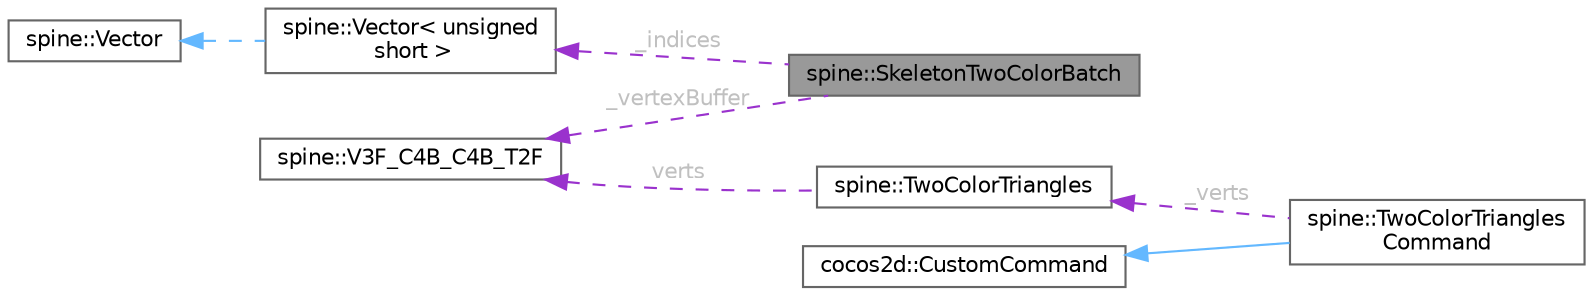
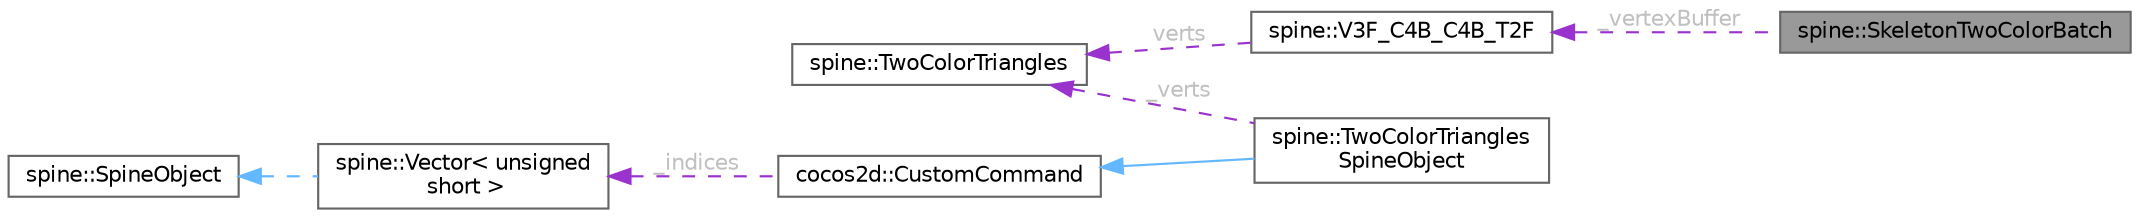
node "spine::Vector": label "spine::Vector" -> "spine::SpineObject"
edge "spine::SkeletonTwoColorBatch" -> "spine::Vector< unsigned short >": now "cocos2d::CustomCommand" -> "spine::Vector< unsigned short >"
edge "spine::TwoColorTriangles" -> "spine::V3F_C4B_C4B_T2F": reversed
node "spine::TwoColorTriangles Command": label "spine::TwoColorTriangles Command" -> "spine::TwoColorTriangles SpineObject"
